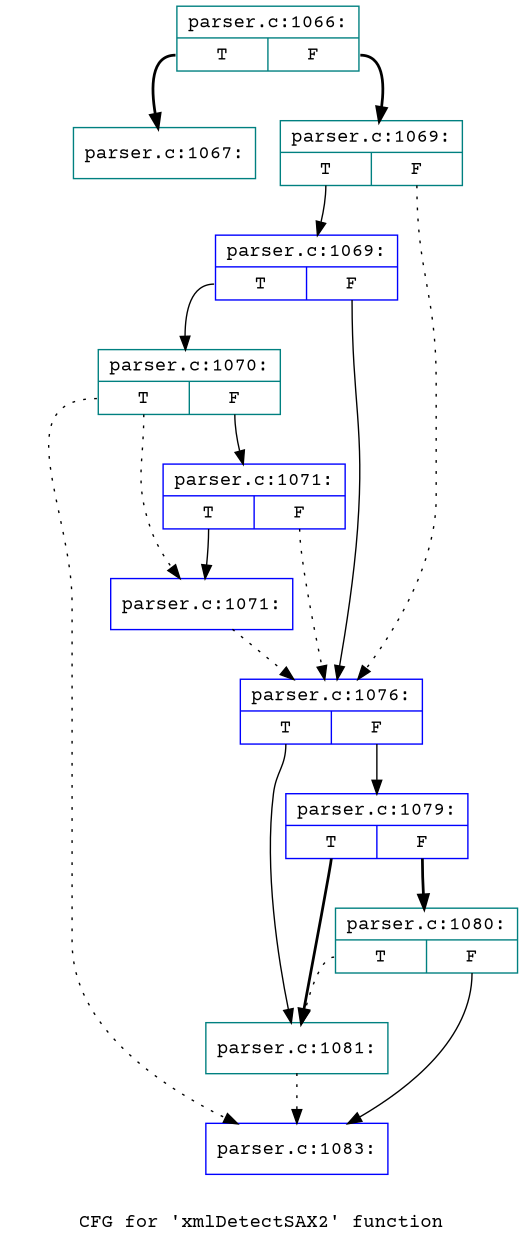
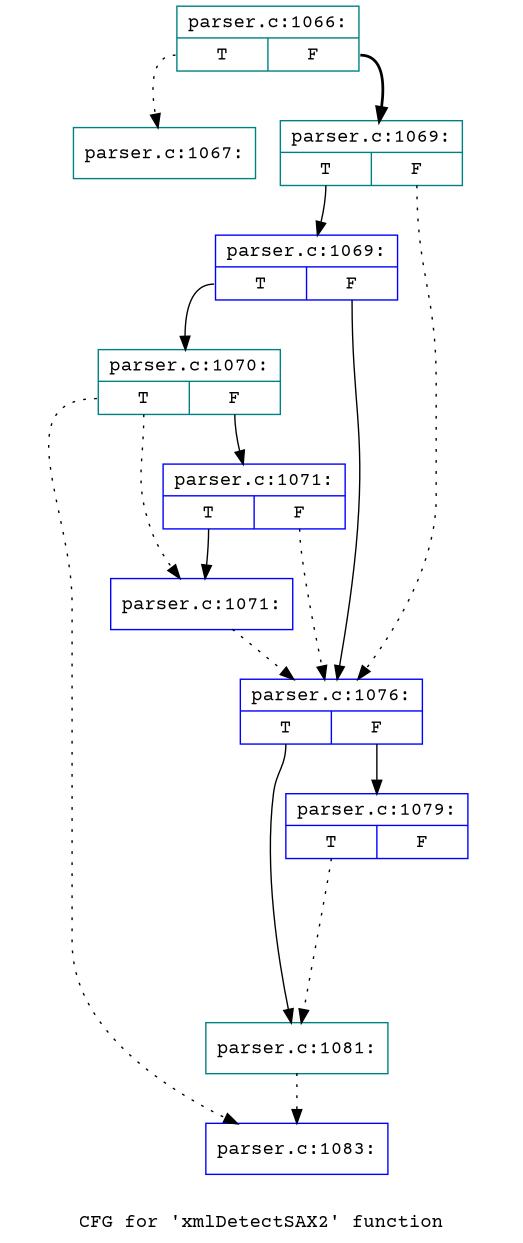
edge "parser.c:1066:" -> "parser.c:1067:": style bold -> dotted
edge "parser.c:1079:" -> "parser.c:1081:": style bold -> dotted
node "parser.c:1080:": removed
